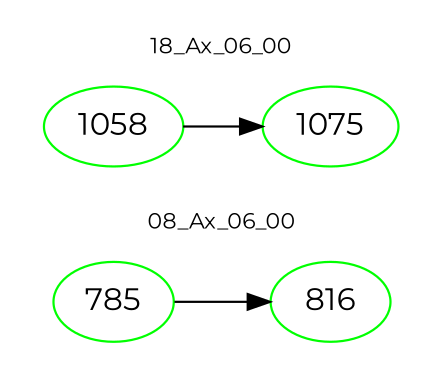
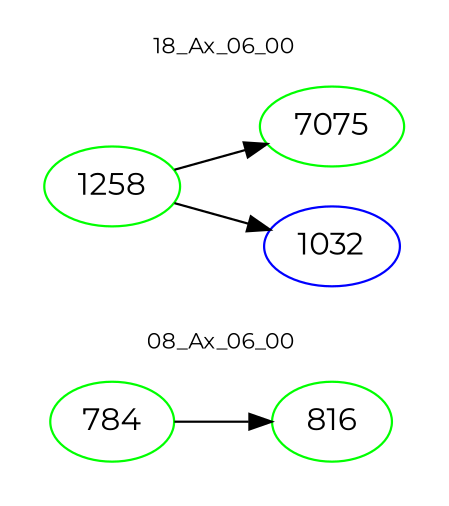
node "1058": label "1058" -> "1258"
node "1075": label "1075" -> "7075"
node "1032": added
node "785": label "785" -> "784"
